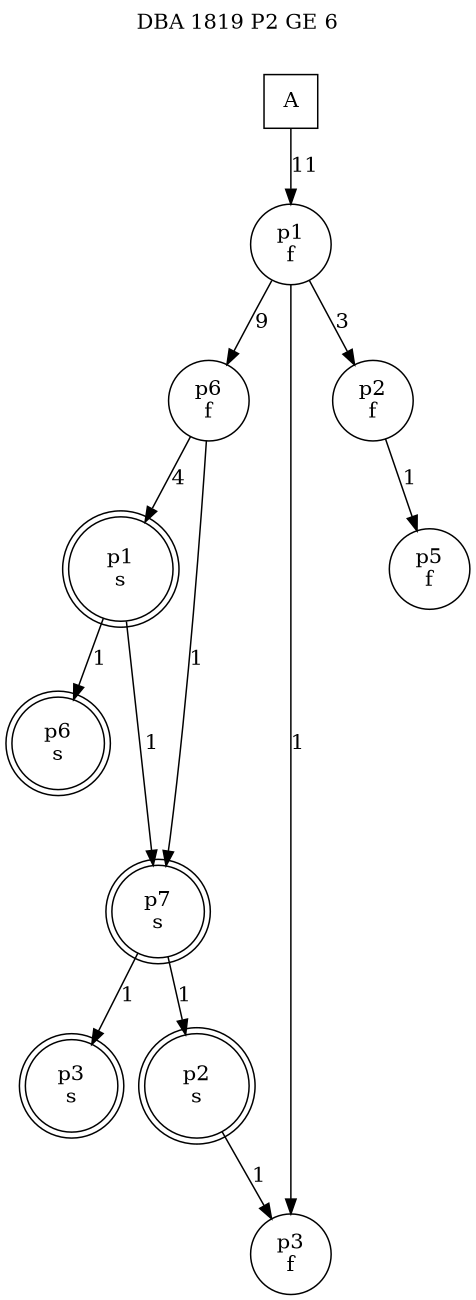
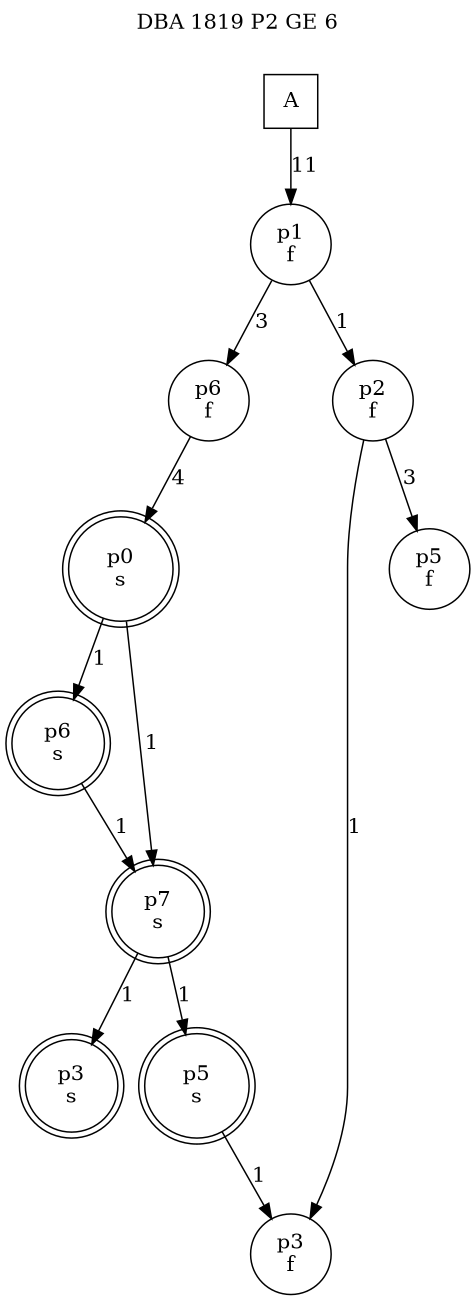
edge "p1 f" -> "p6 f": label "9" -> "3"
edge "p1 f" -> "p2 f": label "3" -> "1"
edge "p2 f" -> "p5 f": label "1" -> "3"
node "p1 s": label "p1 s" -> "p0 s"
edge "p6 f" -> "p7 s": now "p6 s" -> "p7 s"
edge "p1 f" -> "p3 f": now "p2 f" -> "p3 f"
node "p2 s": label "p2 s" -> "p5 s"
